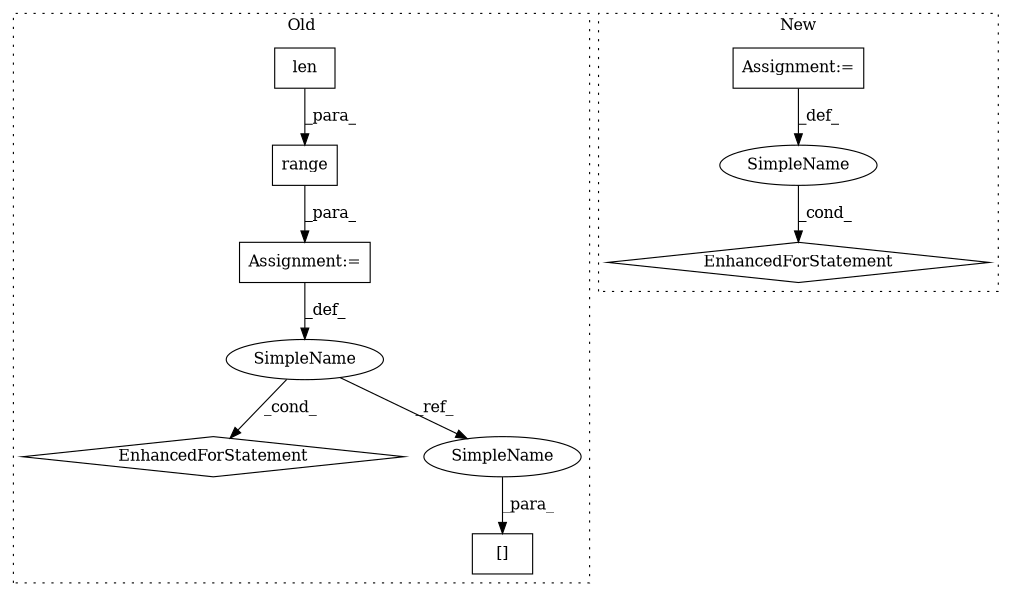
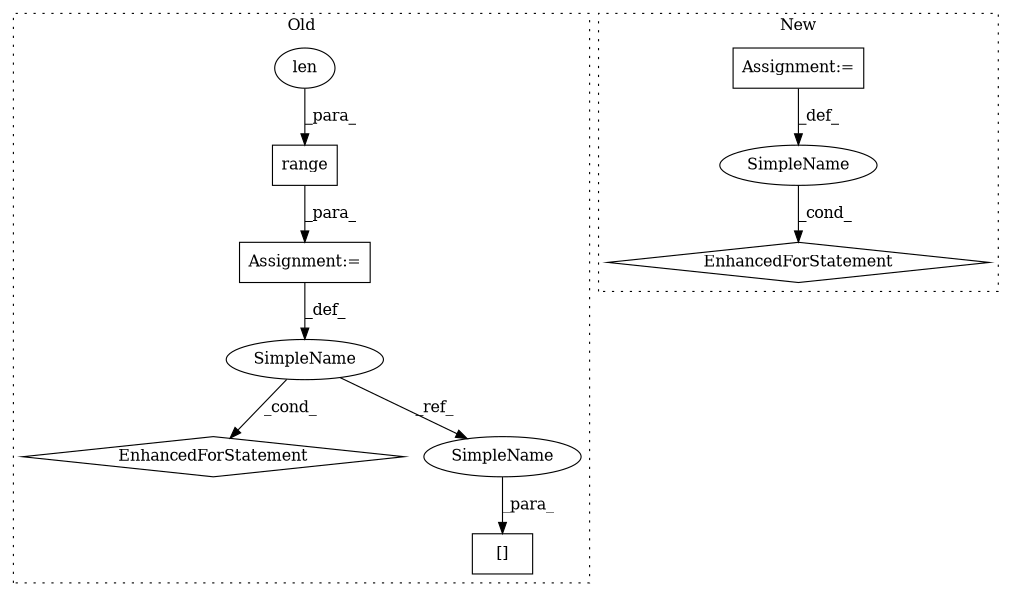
node "len": shape box -> ellipse
